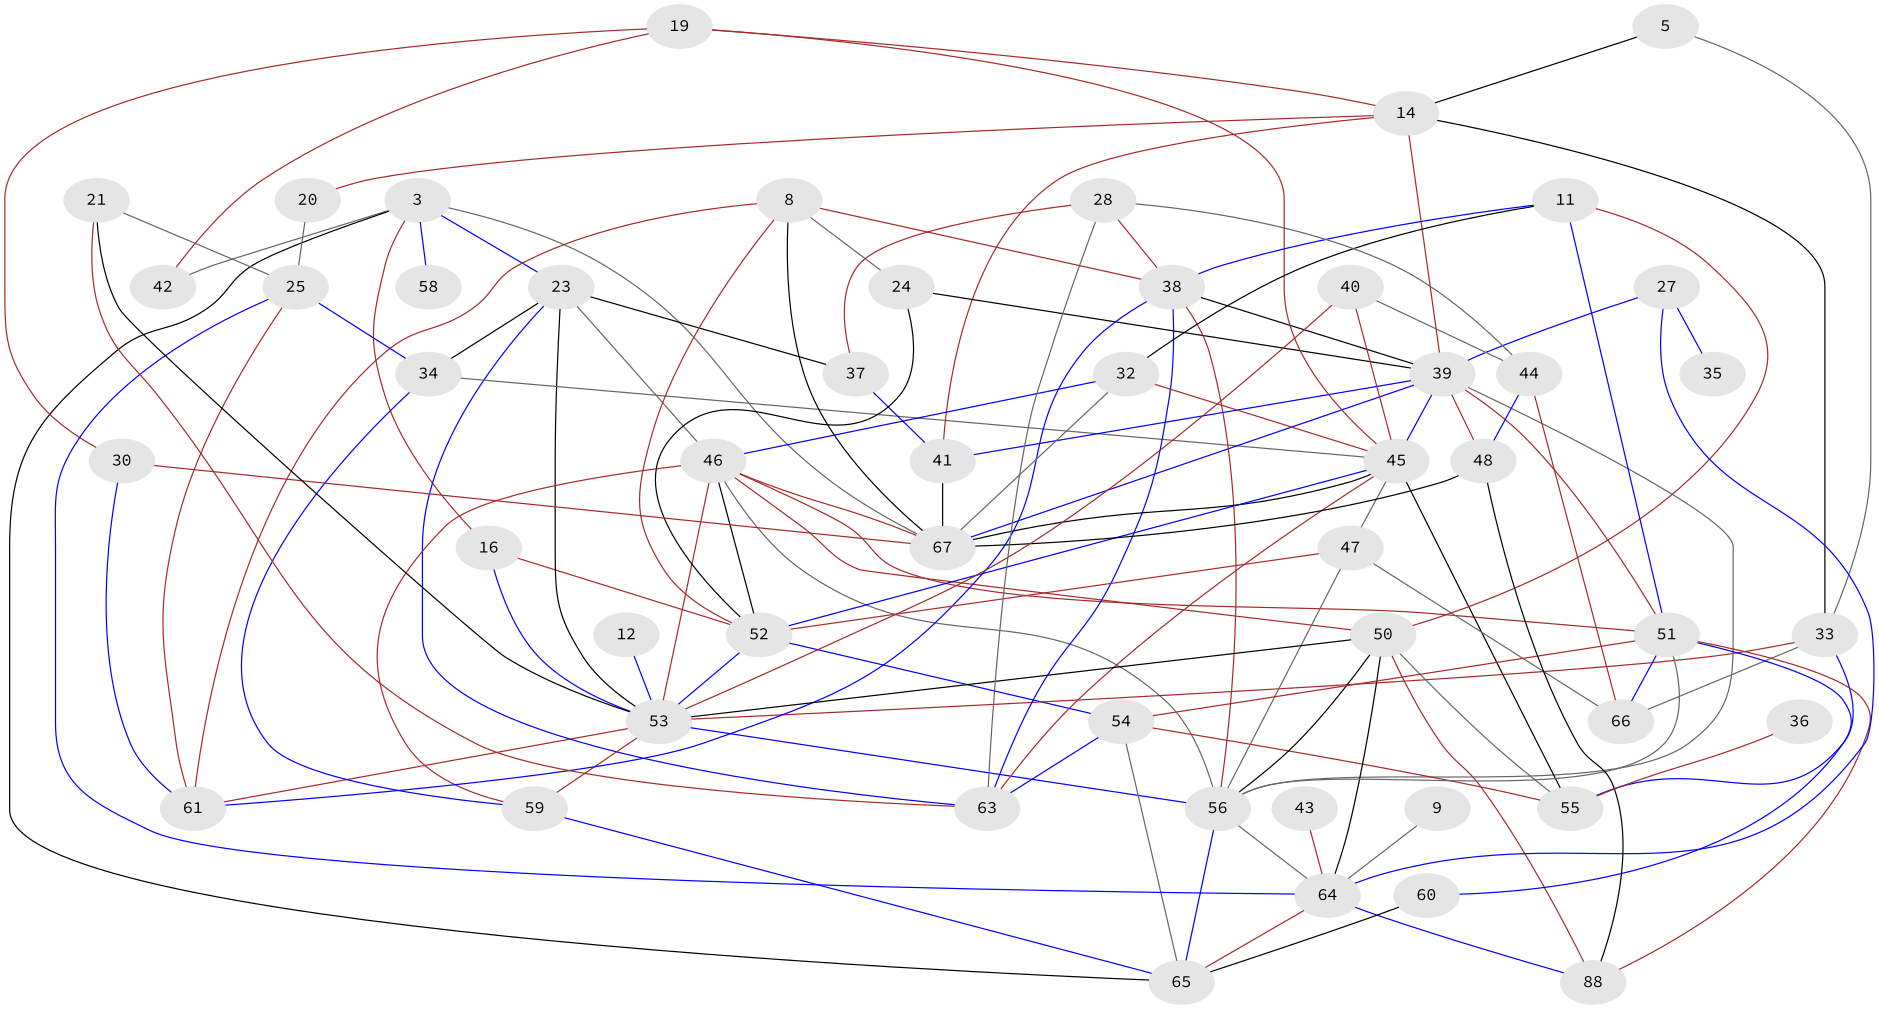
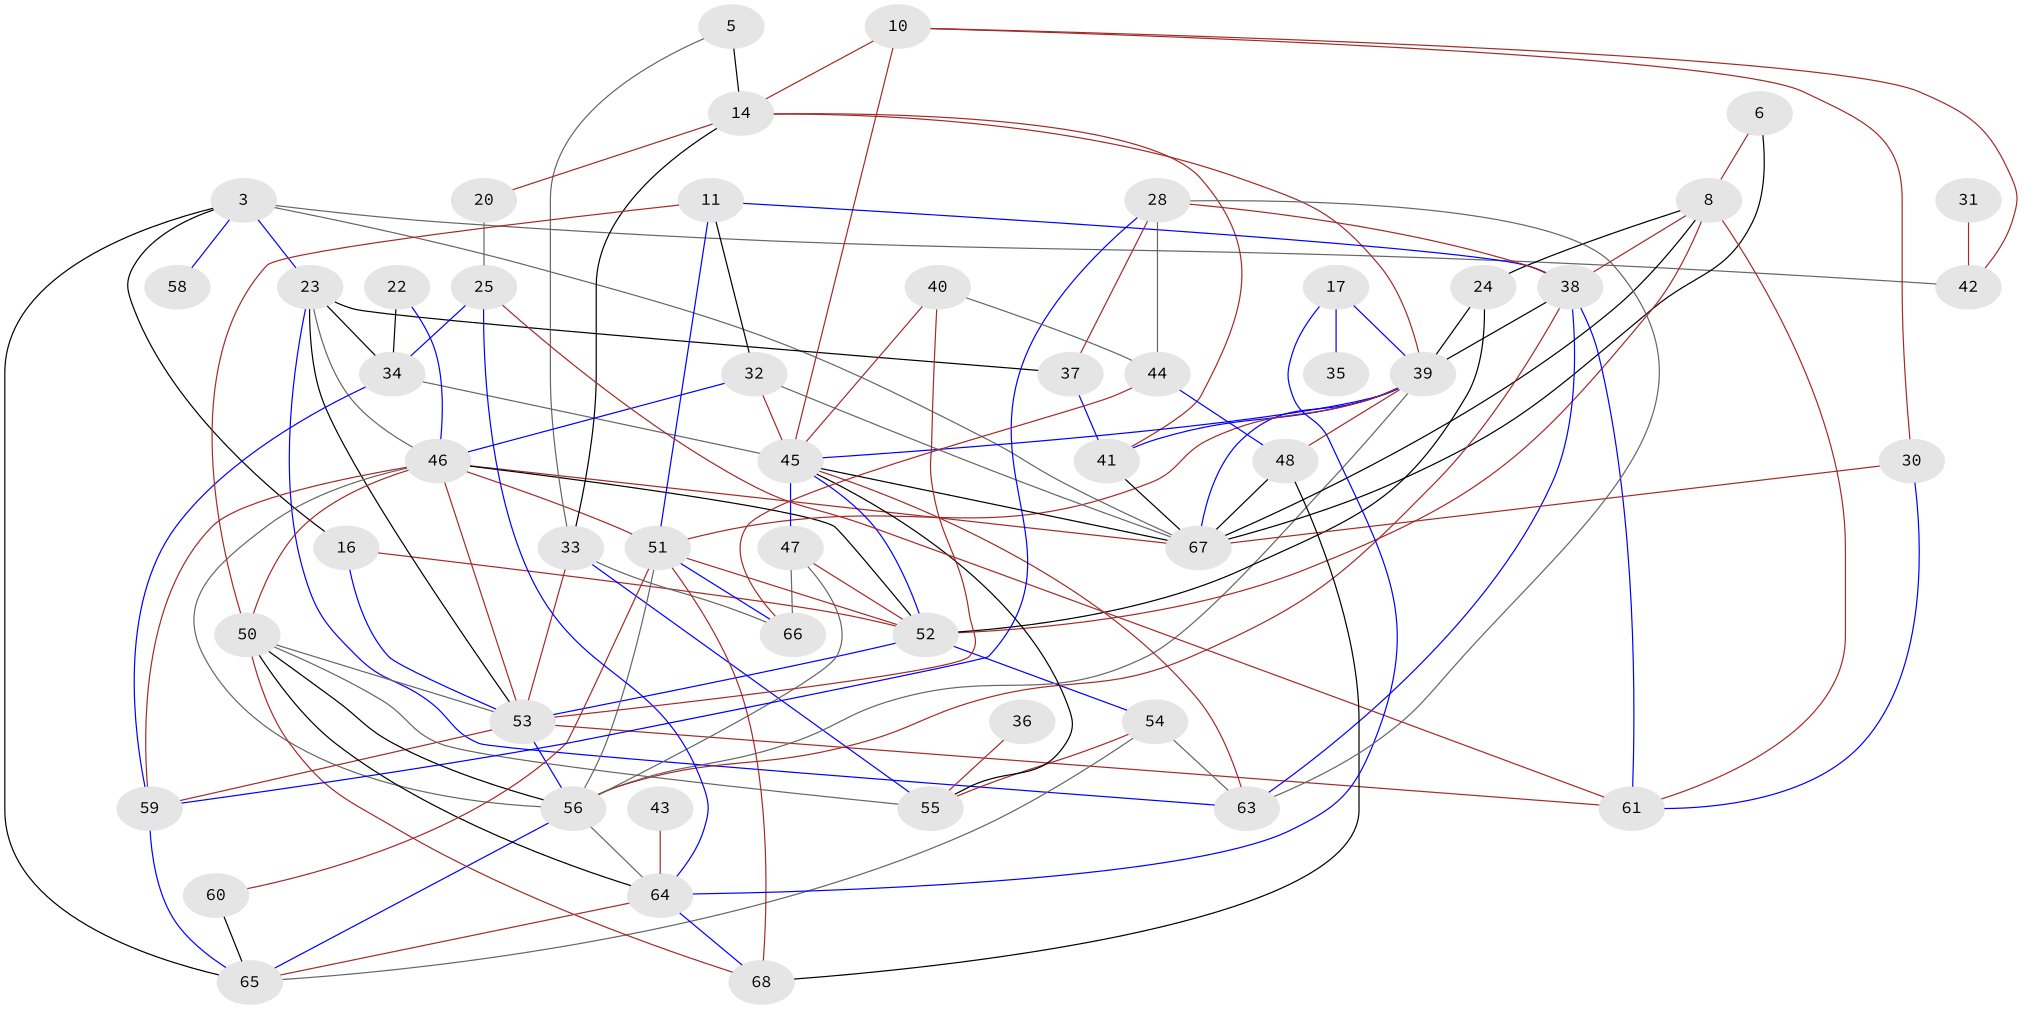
node "19": label "19" -> "10"
node "6": added
node "21": removed
node "31": added
edge "8" -- "24": color gray40 -> black
node "22": added
node "27": label "27" -> "17"
edge "3" -- "16": color brown -> black
edge "45" -- "47": color gray40 -> blue
node "12": removed
edge "51" -- "54": now "51" -- "52"
edge "50" -- "53": color black -> gray40
edge "28" -- "59": added
edge "54" -- "63": color blue -> gray40
node "9": removed
edge "51" -- "60": color blue -> brown
node "88": label "88" -> "68"
